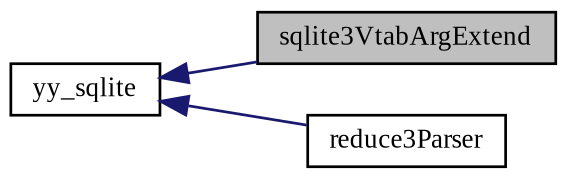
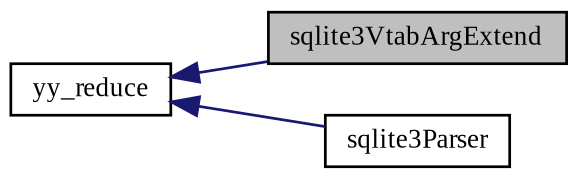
node "yy_sqlite": label "yy_sqlite" -> "yy_reduce"
node "reduce3Parser": label "reduce3Parser" -> "sqlite3Parser"
